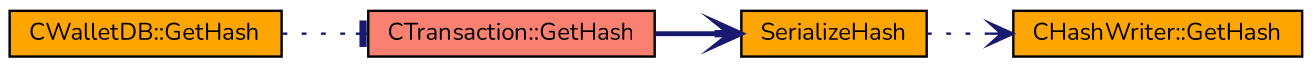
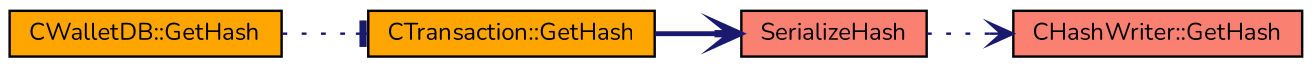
node "CTransaction::GetHash": fillcolor salmon -> orange
node "SerializeHash": fillcolor orange -> salmon
node "CHashWriter::GetHash": fillcolor orange -> salmon
